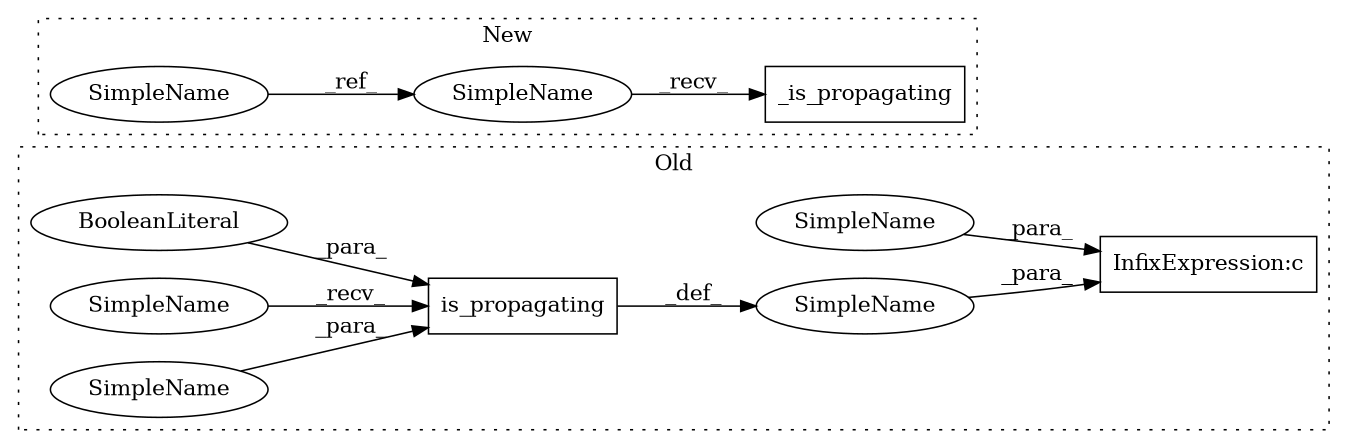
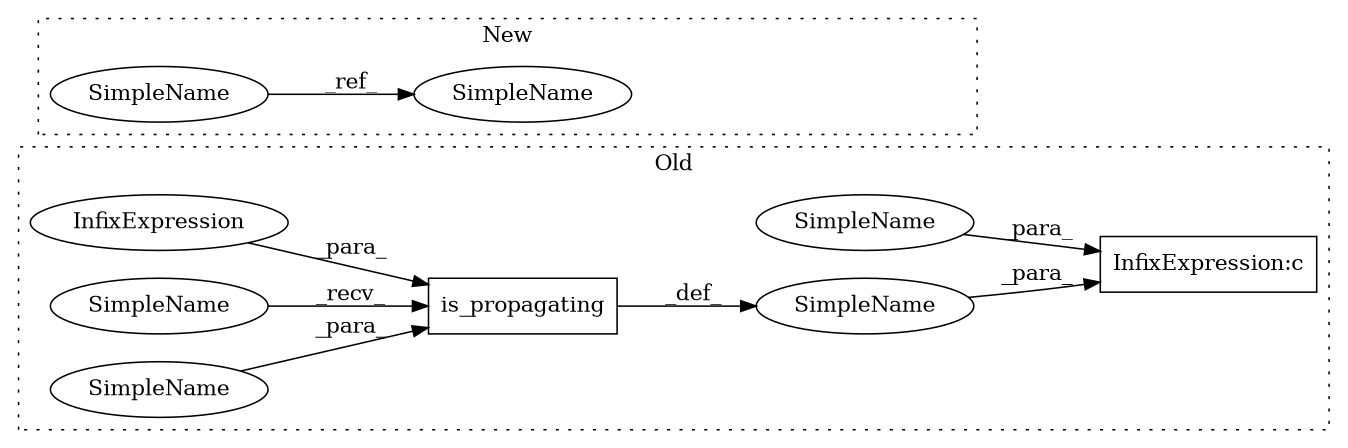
node "_is_propagating": removed
node "BooleanLiteral": label "BooleanLiteral" -> "InfixExpression"
